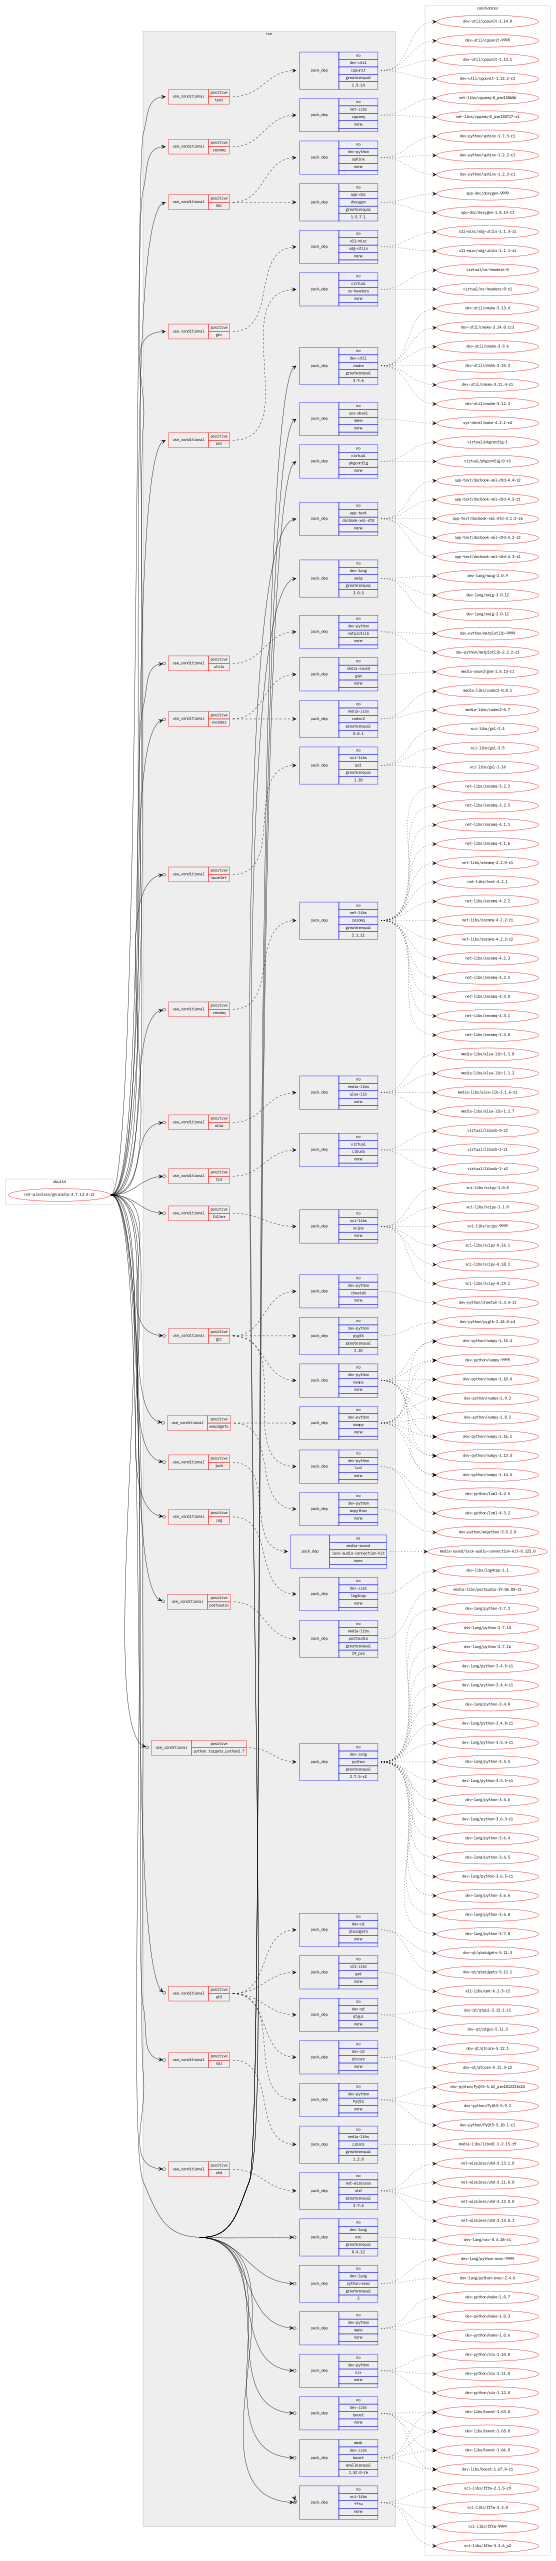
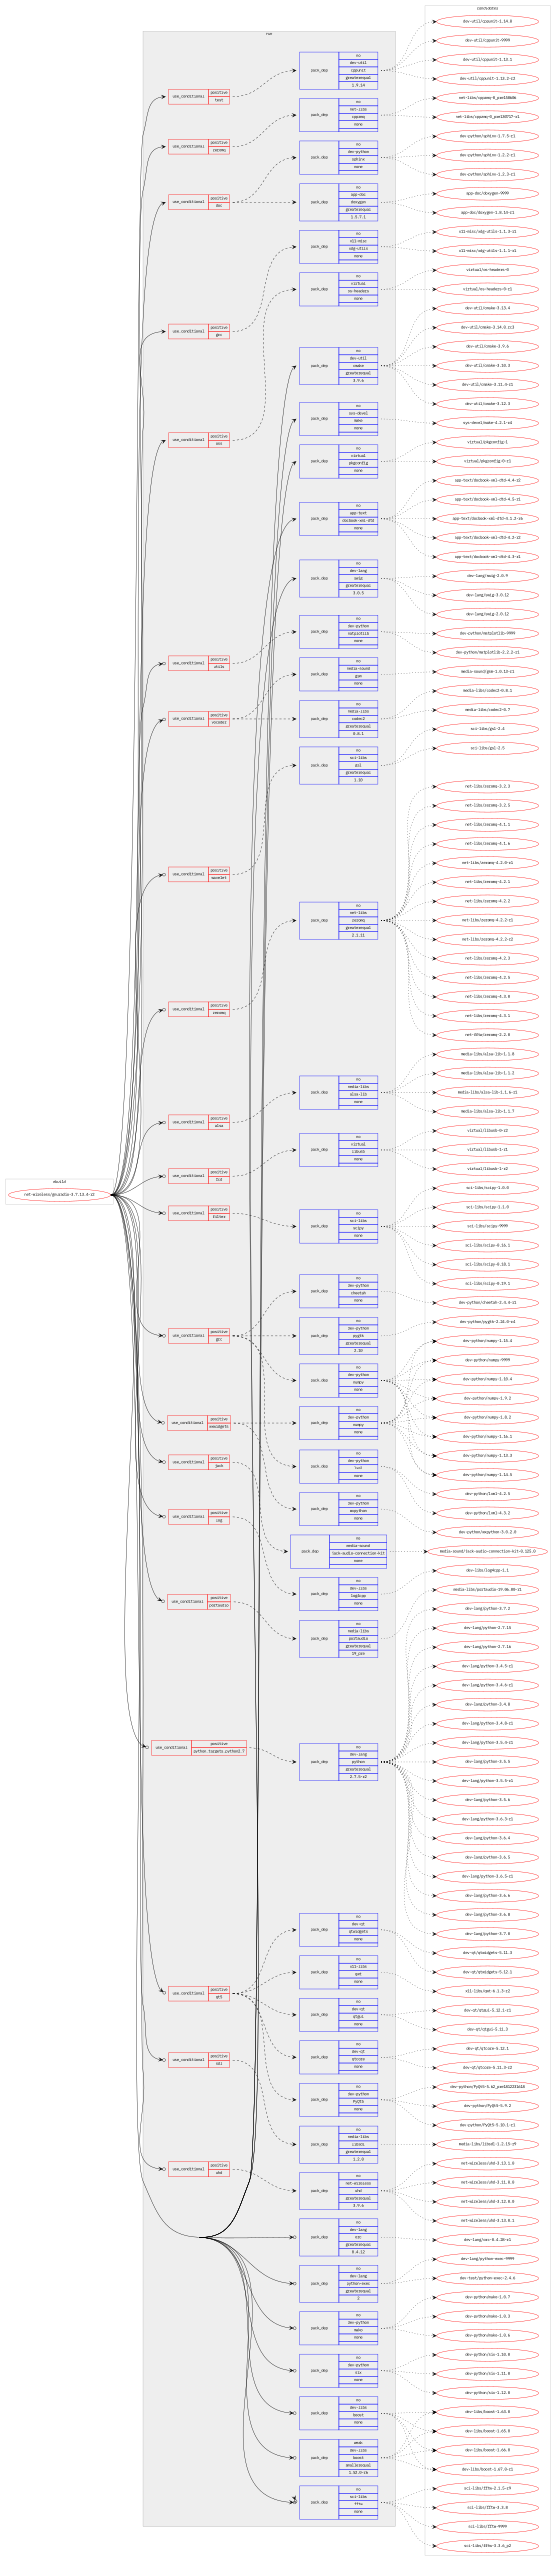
node "sci-libs/gsl-1.16": removed
node "net-libs/test-4.2.1": label "net-libs/test-4.2.1" -> "net-libs/zeromq-4.2.1"
node "net-libs/zeromq-2.2.0": label "net-libs/zeromq-2.2.0" -> "net-fftw/zeromq-2.2.0"
node "dev-lang/python-exec-2.4.6": label "dev-lang/python-exec-2.4.6" -> "dev-test/python-exec-2.4.6"
